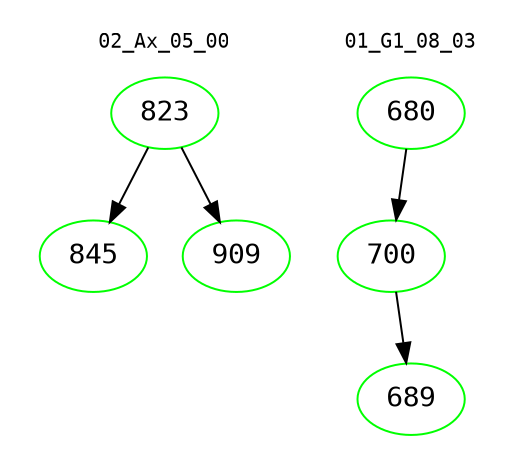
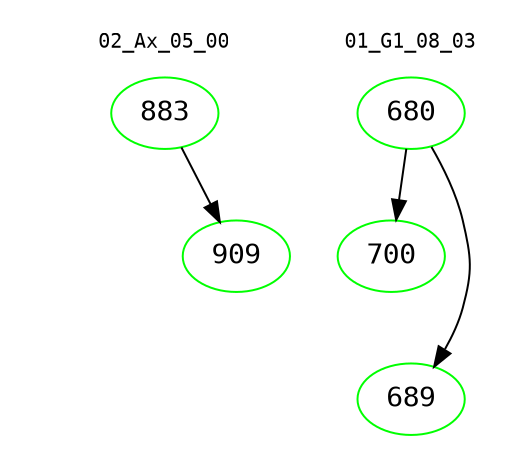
node "823": label "823" -> "883"
node "845": removed
edge "700" -> "689": now "680" -> "689"
